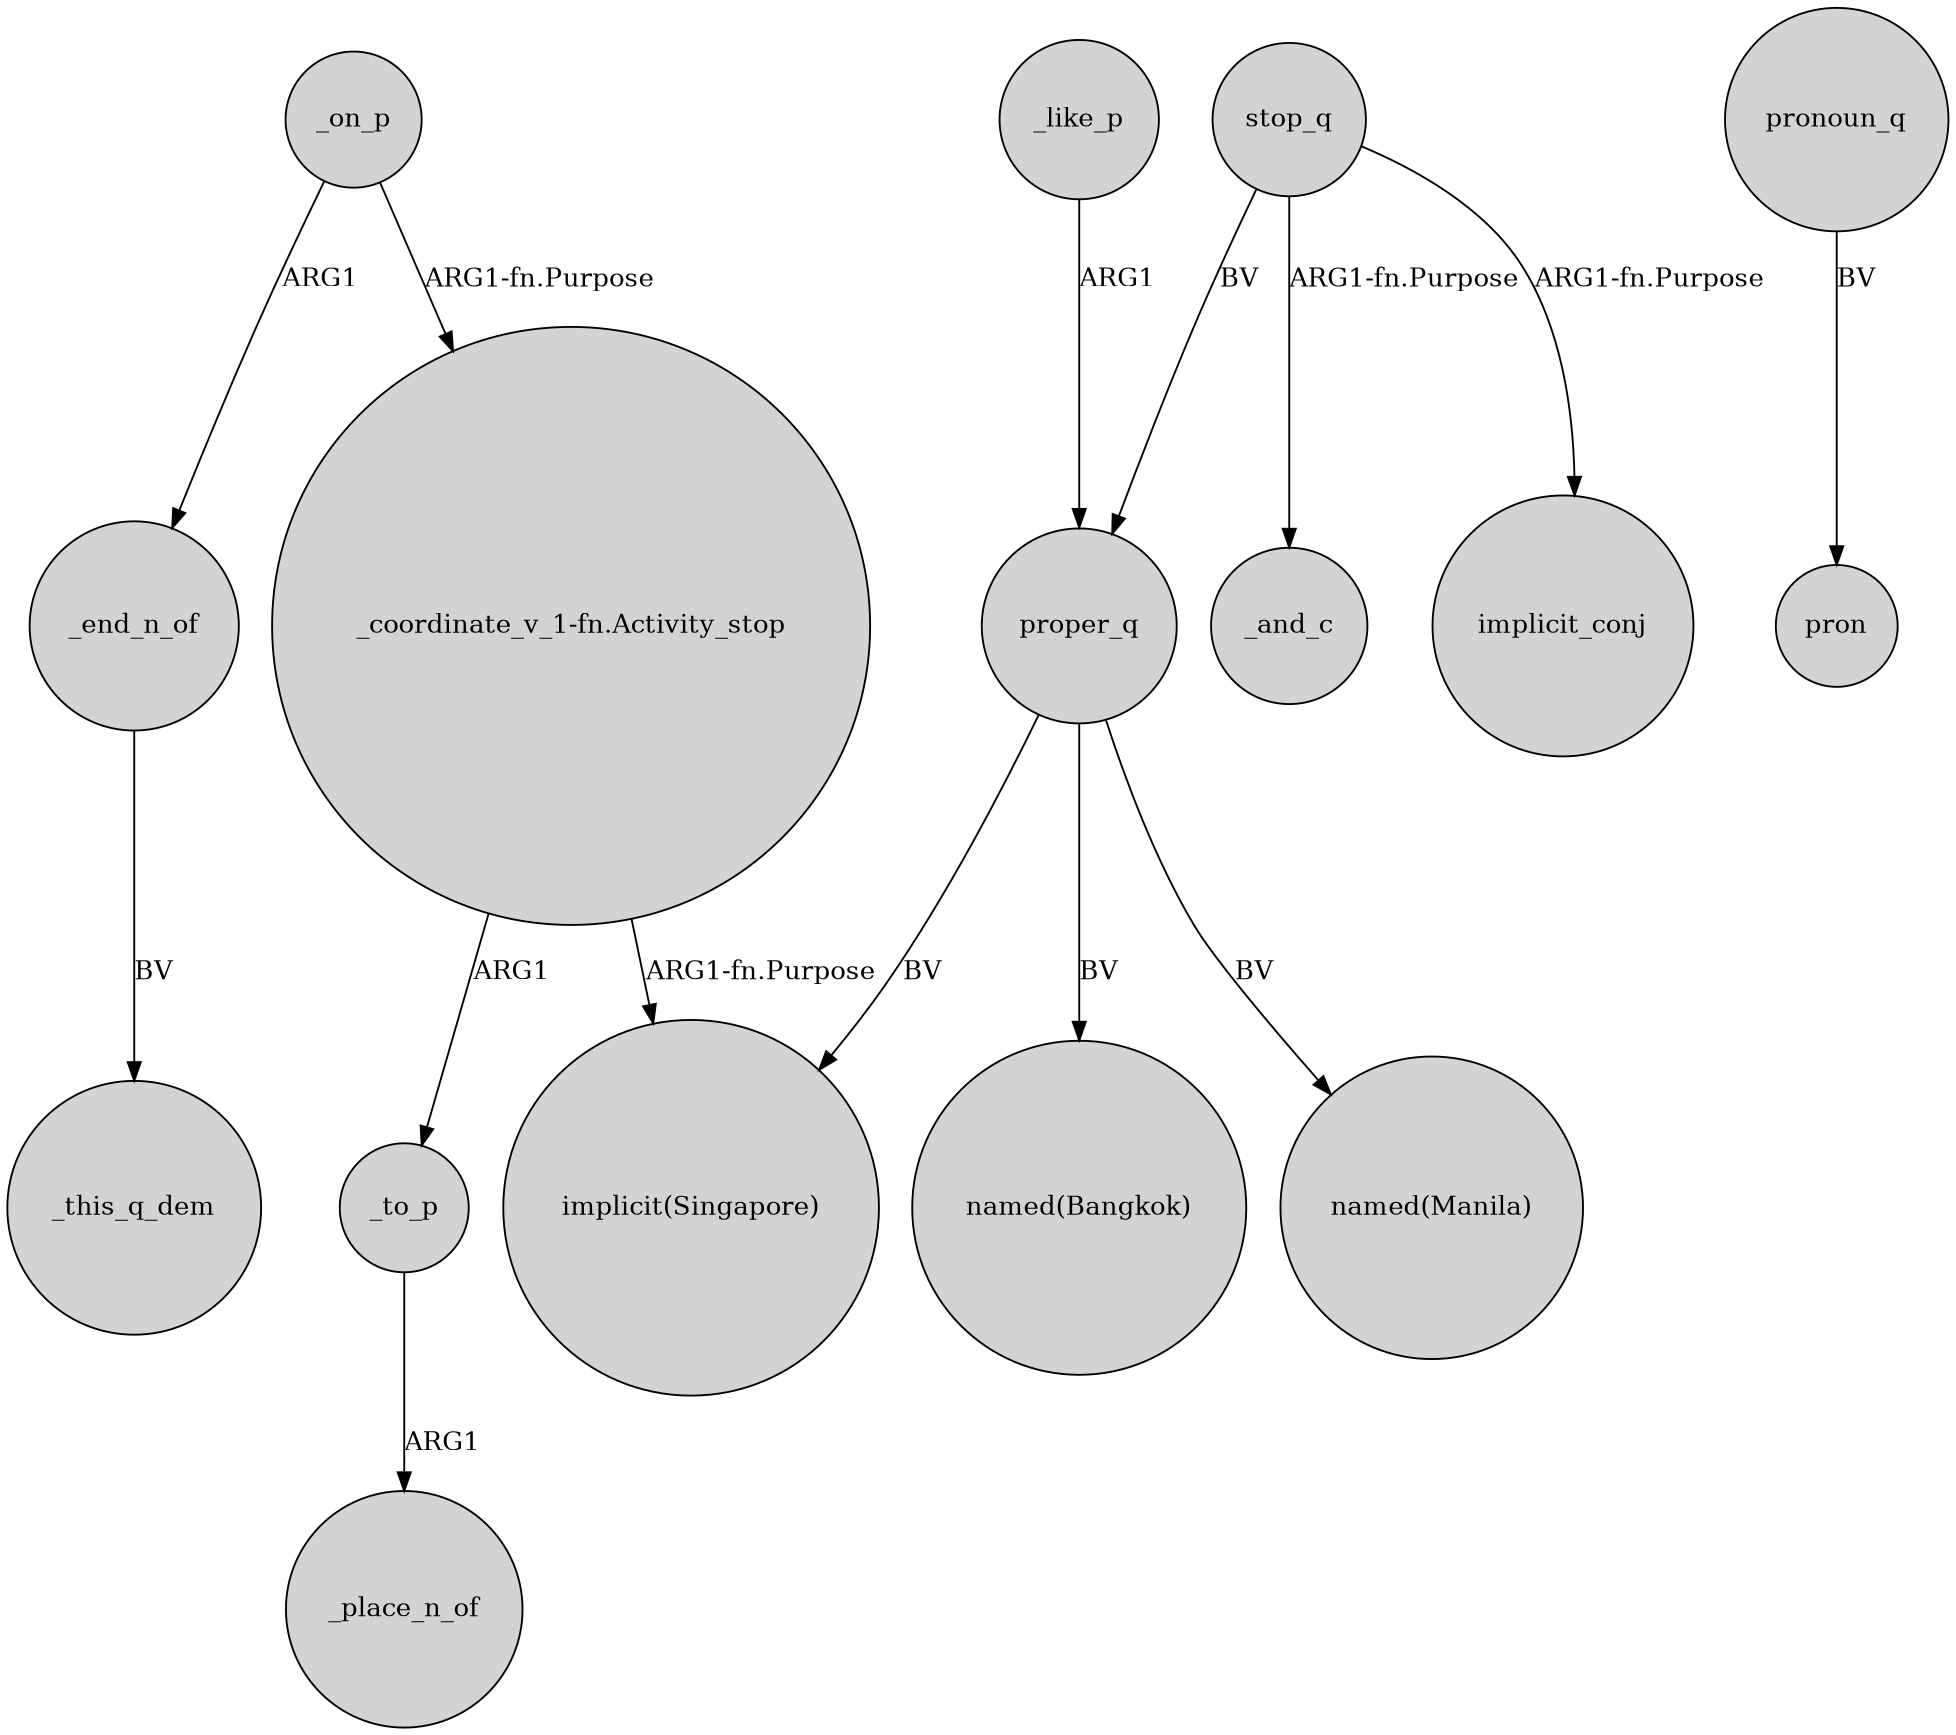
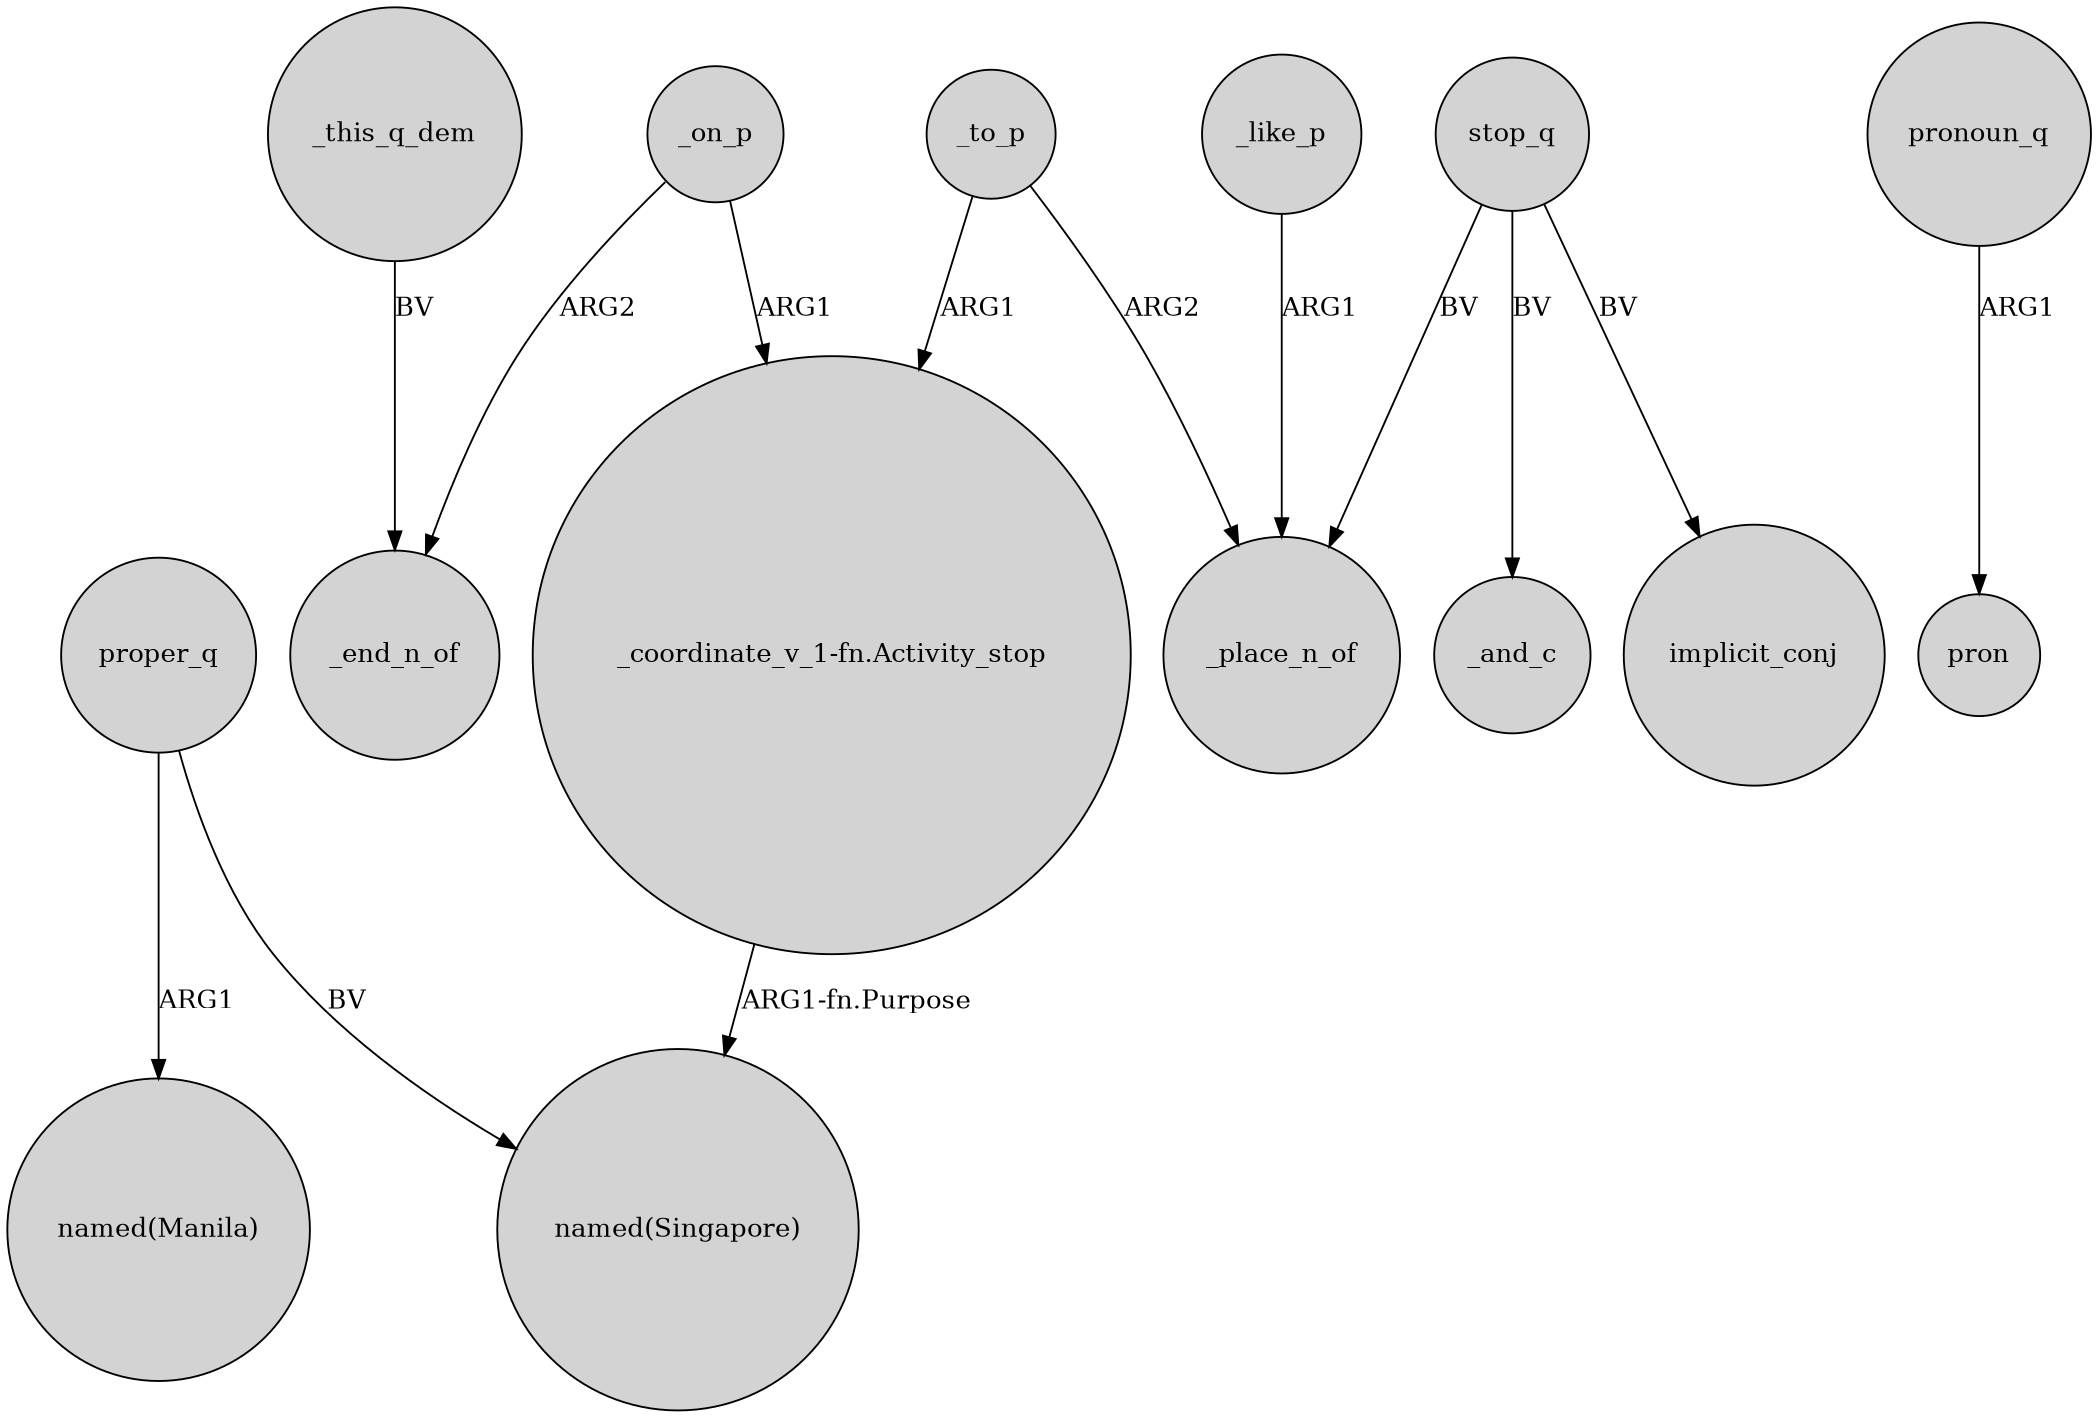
edge "_on_p" -> "_end_n_of": label "ARG1" -> "ARG2"
edge "_on_p" -> "_coordinate_v_1-fn.Activity_stop": label "ARG1-fn.Purpose" -> "ARG1"
edge "stop_q" -> "_and_c": label "ARG1-fn.Purpose" -> "BV"
edge "stop_q" -> "implicit_conj": label "ARG1-fn.Purpose" -> "BV"
edge "pronoun_q" -> "pron": label "BV" -> "ARG1"
edge "stop_q" -> "proper_q": now "stop_q" -> "_place_n_of"
edge "_like_p" -> "proper_q": now "_like_p" -> "_place_n_of"
edge "_end_n_of" -> "_this_q_dem": reversed
edge "proper_q" -> "named(Manila)": label "BV" -> "ARG1"
edge "_coordinate_v_1-fn.Activity_stop" -> "_to_p": reversed
node "implicit(Singapore)": label "implicit(Singapore)" -> "named(Singapore)"
node "named(Bangkok)": removed
edge "_to_p" -> "_place_n_of": label "ARG1" -> "ARG2"
